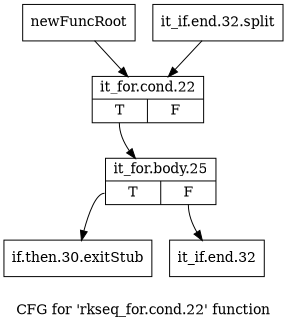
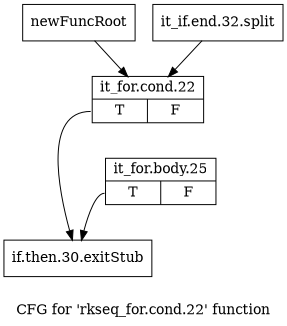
edge "it_for.cond.22" -> "it_for.body.25": now "it_for.cond.22" -> "if.then.30.exitStub"
node "it_if.end.32": removed
